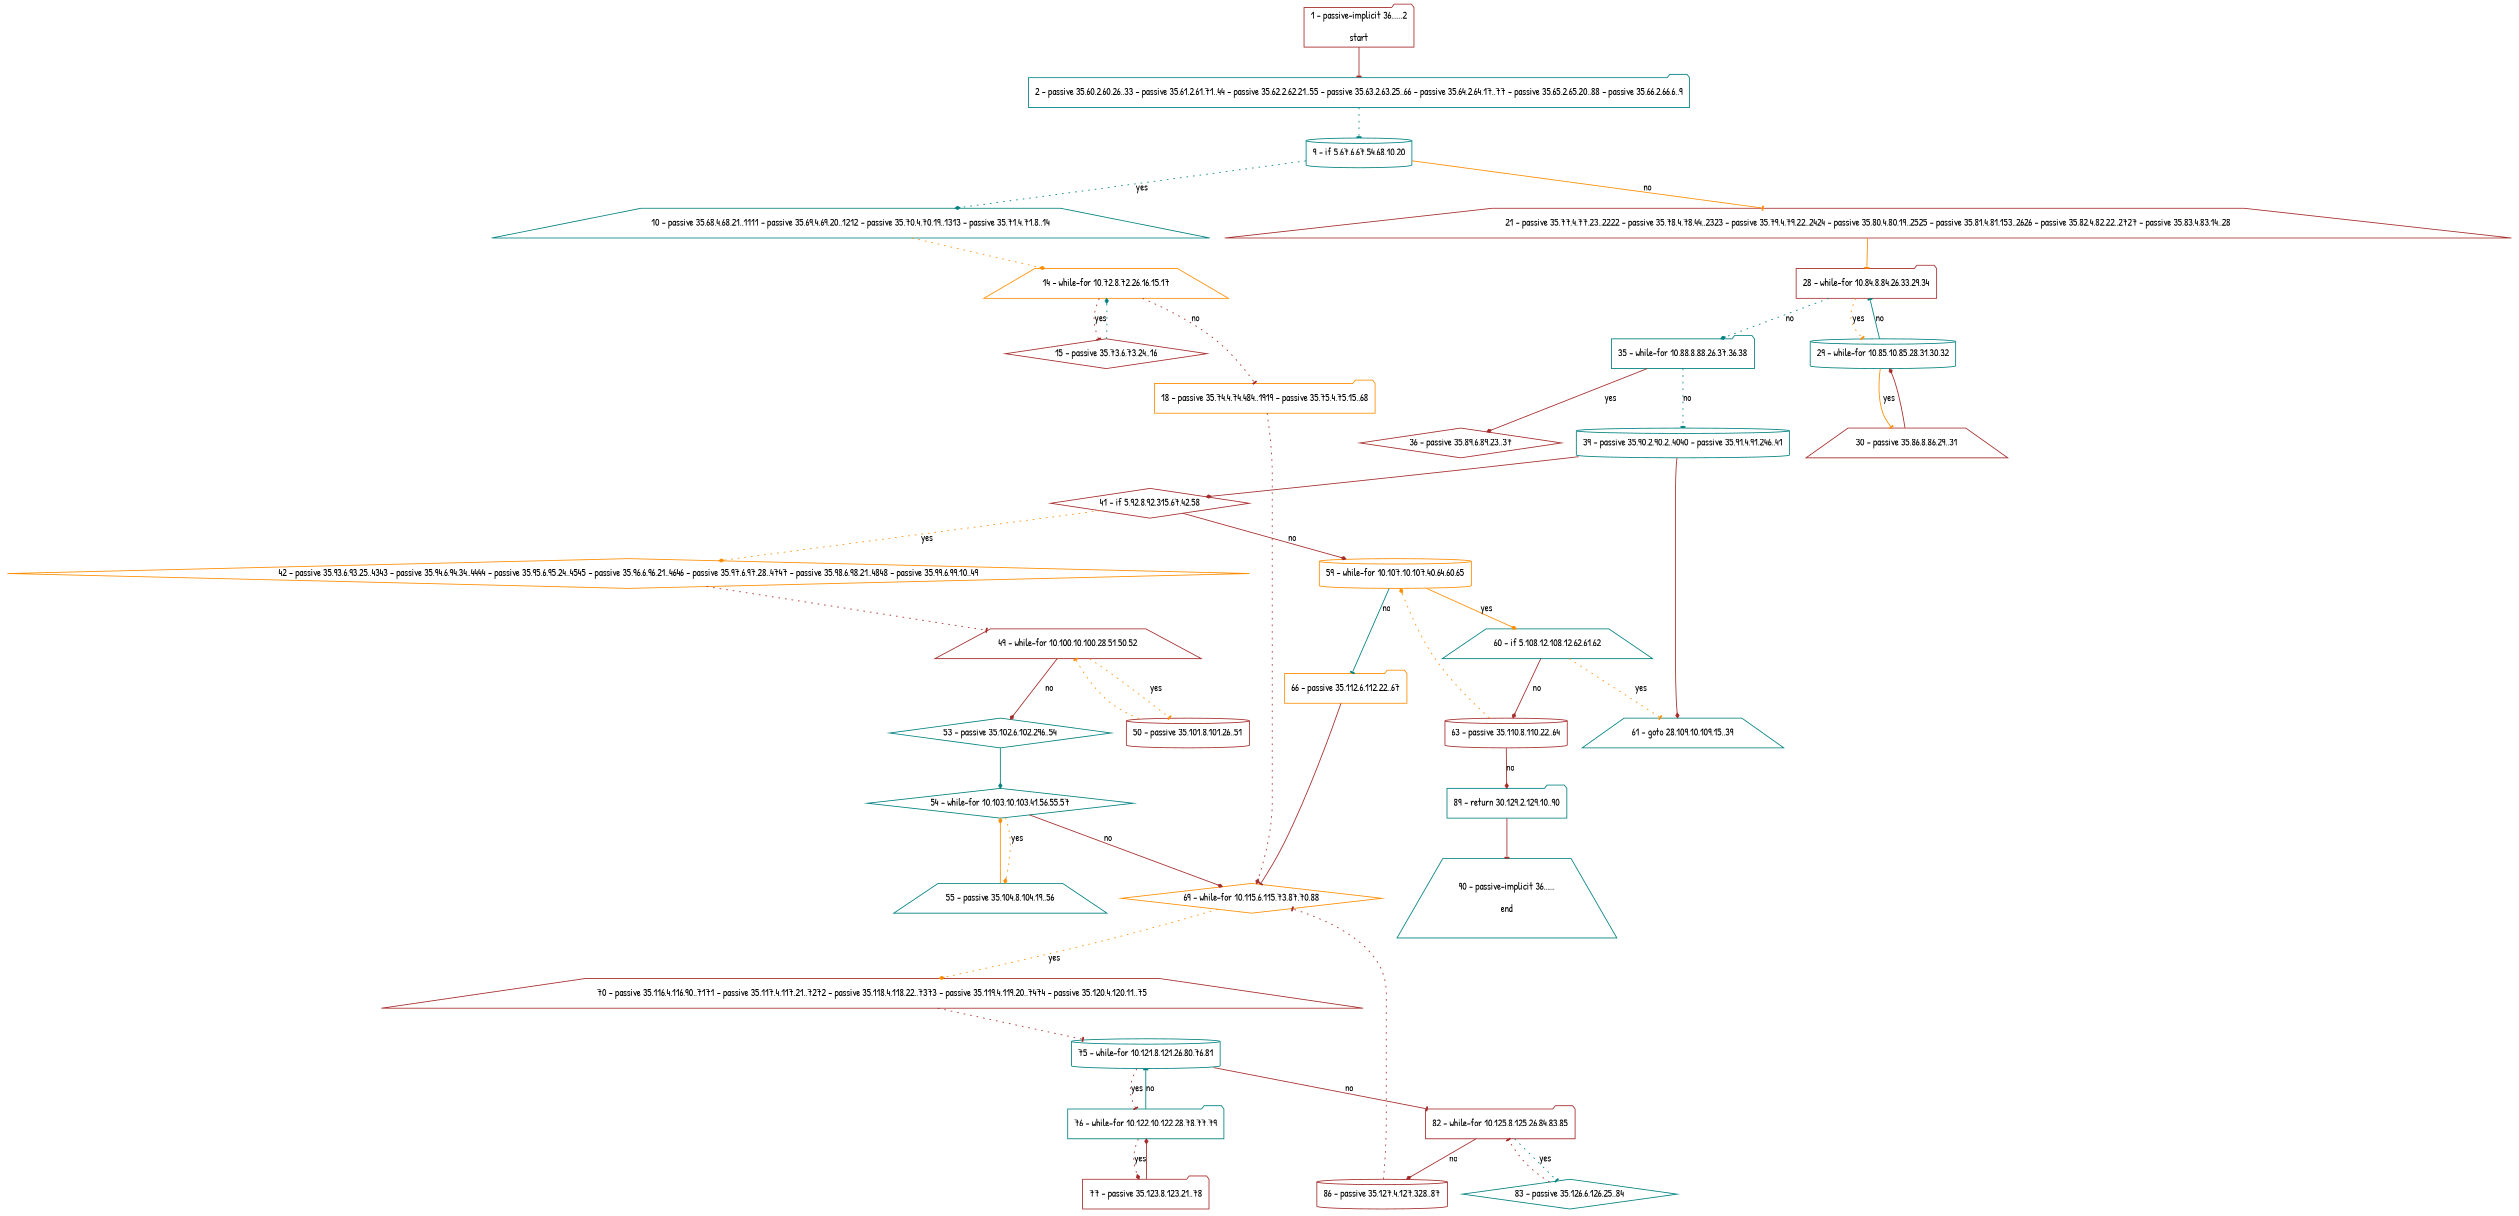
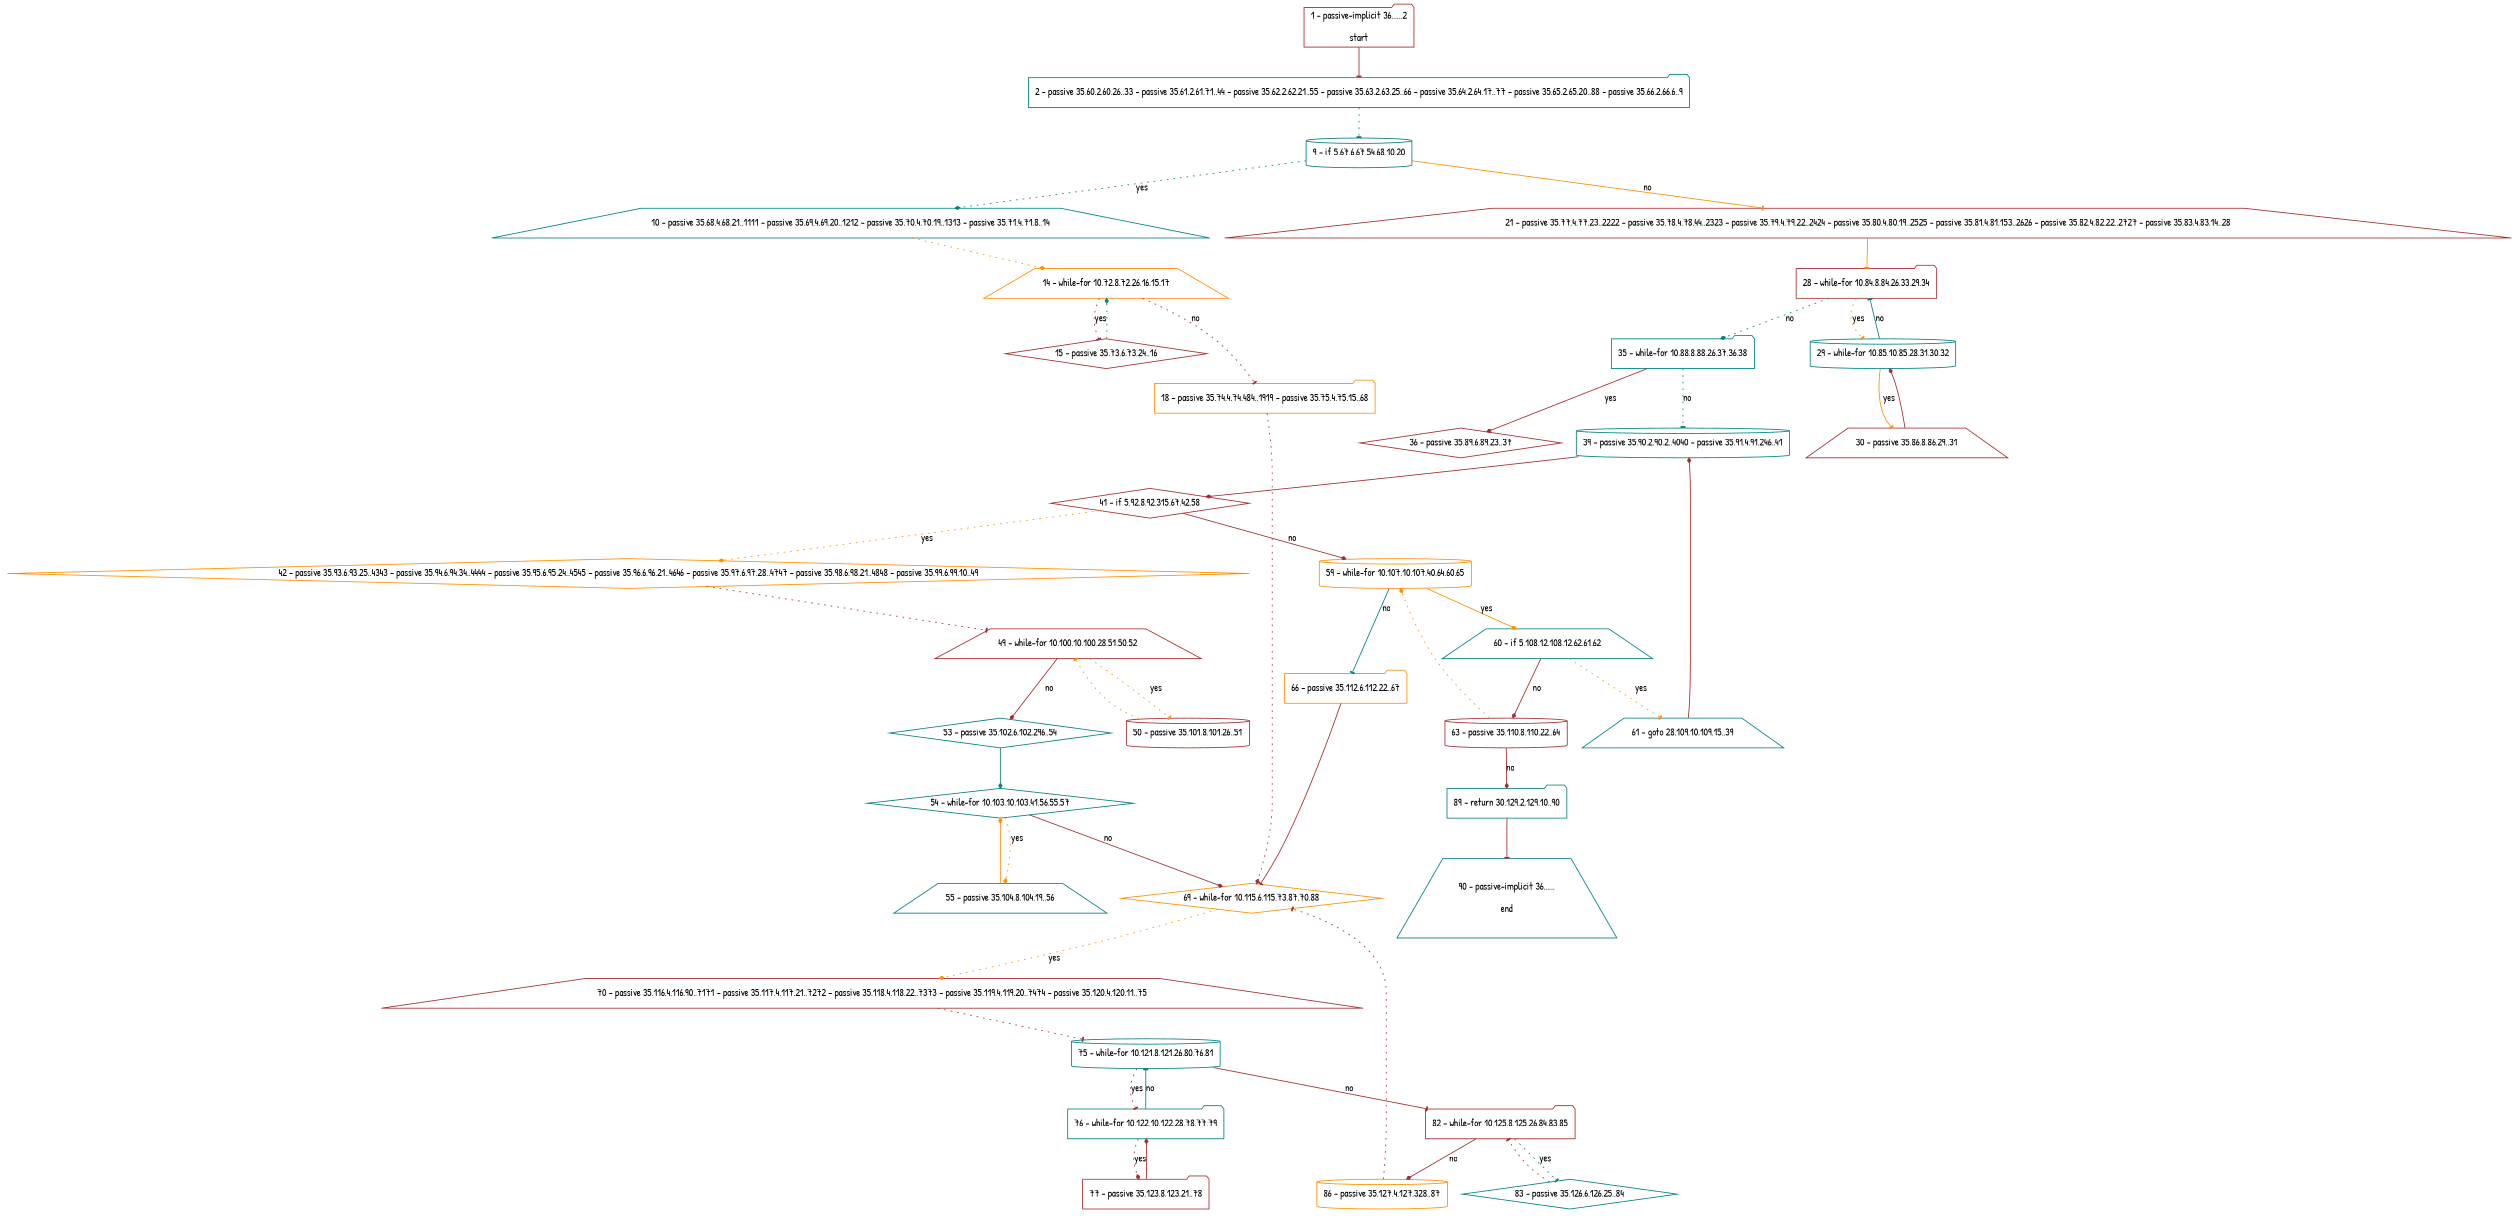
edge "39 - passive 35,90,2,90,2,,4040 - passive 35,91,4,91,246,,41" -> "61 - goto 28,109,10,109,15,,39": reversed
node "86 - passive 35,127,4,127,328,,87": color brown -> darkorange
